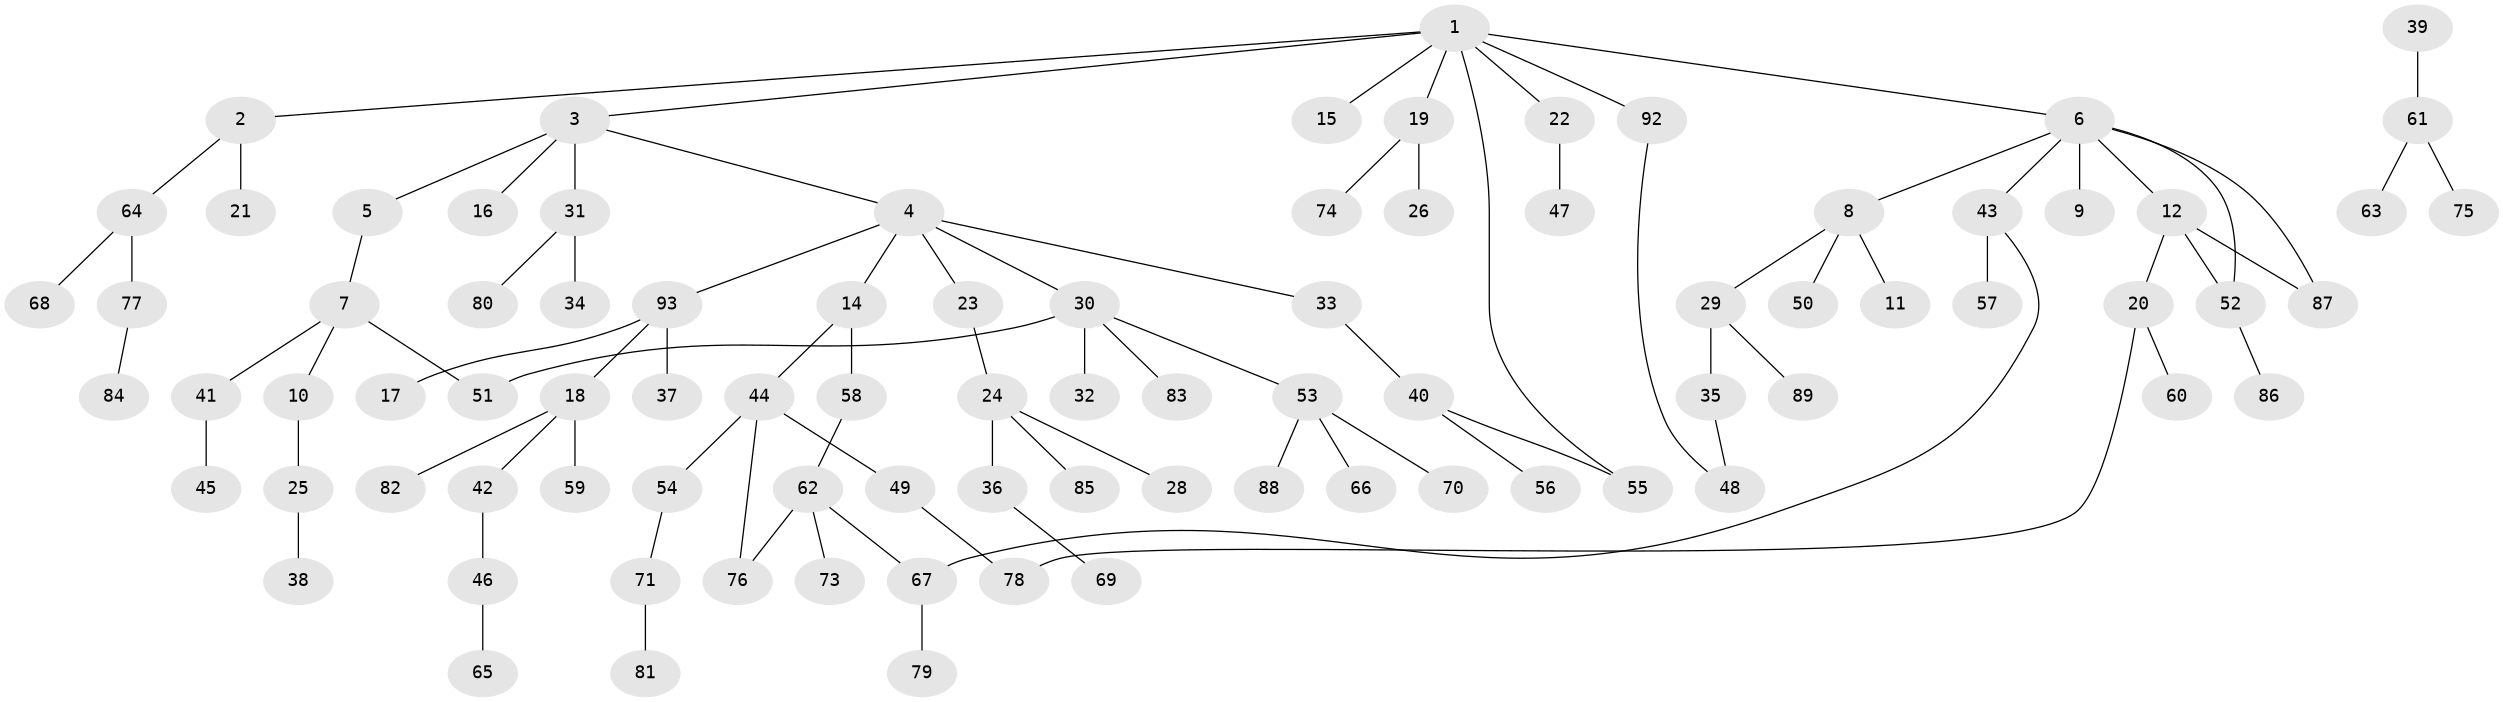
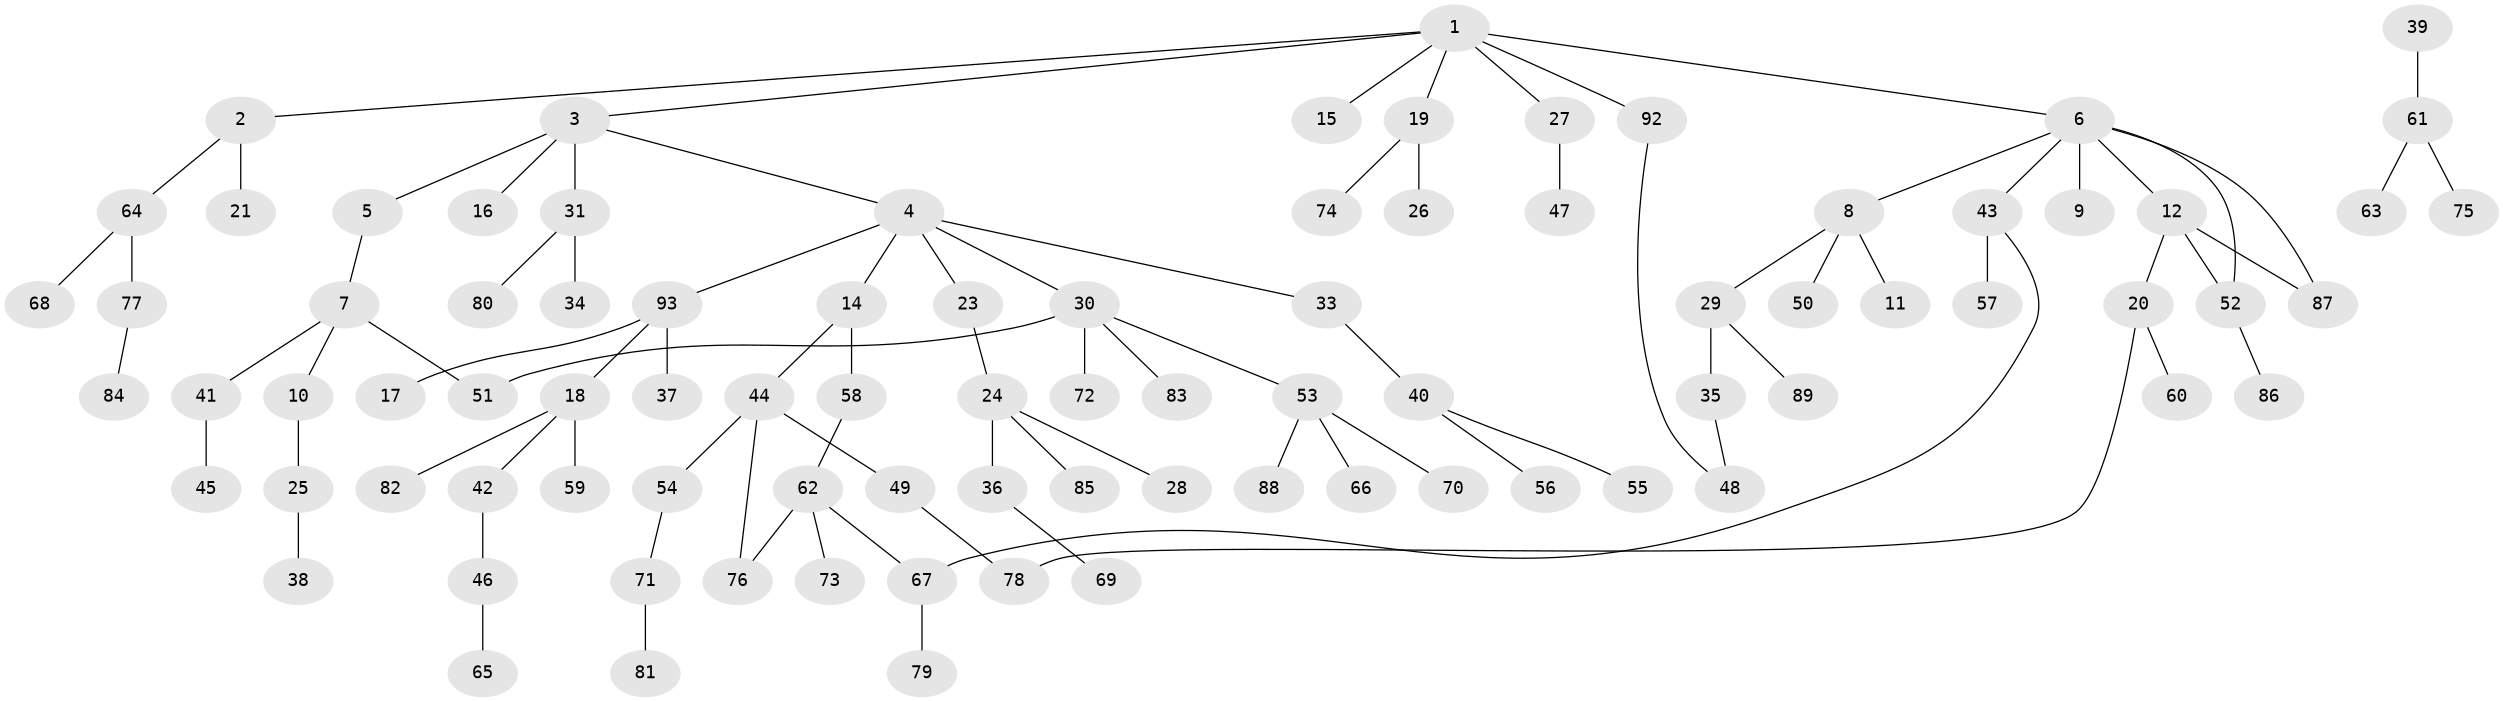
node "22": label "22" -> "27"
edge "1" -- "55": removed
node "32": label "32" -> "72"
